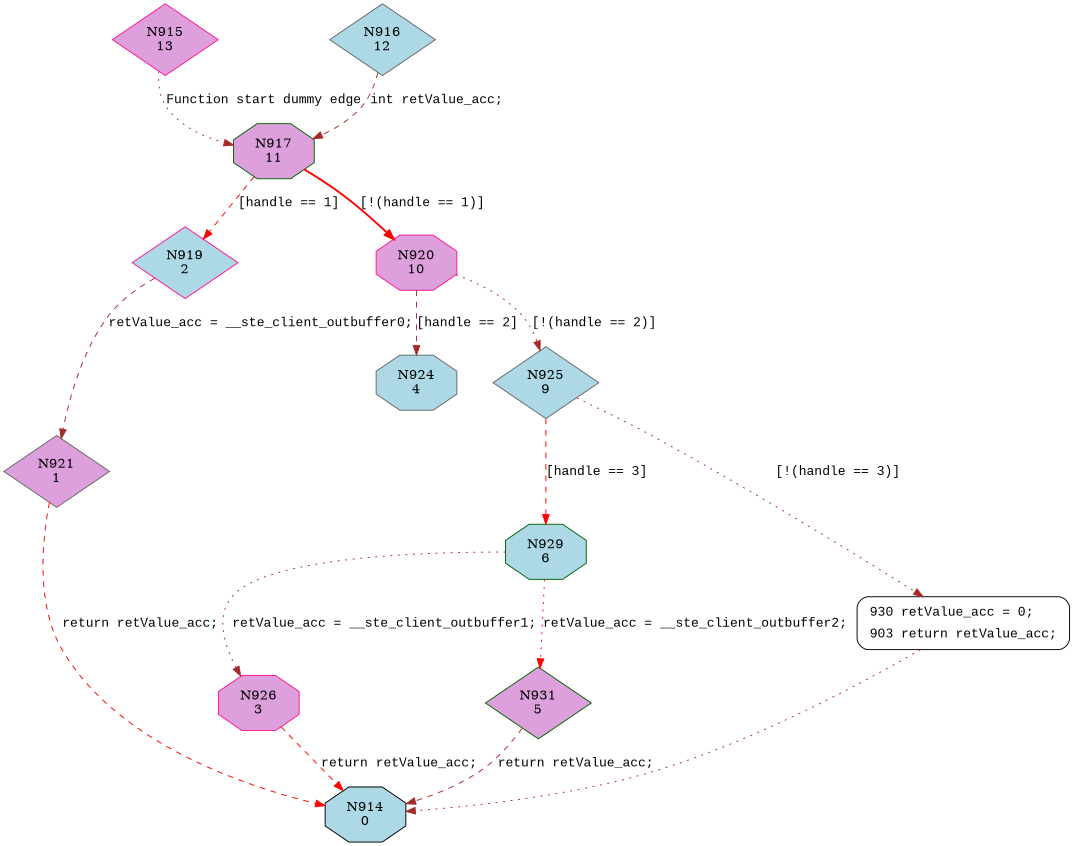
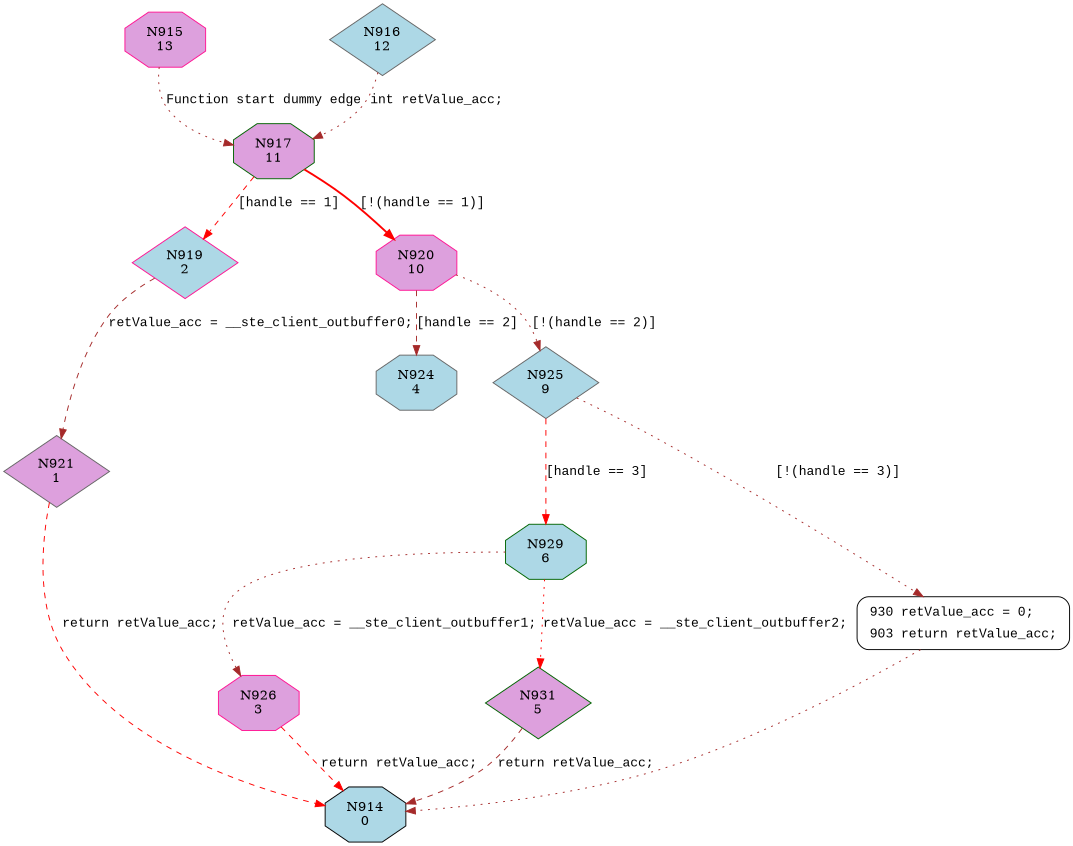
node "N915 13": shape diamond -> octagon
edge "N916 12" -> "N917 11": style dashed -> dotted
